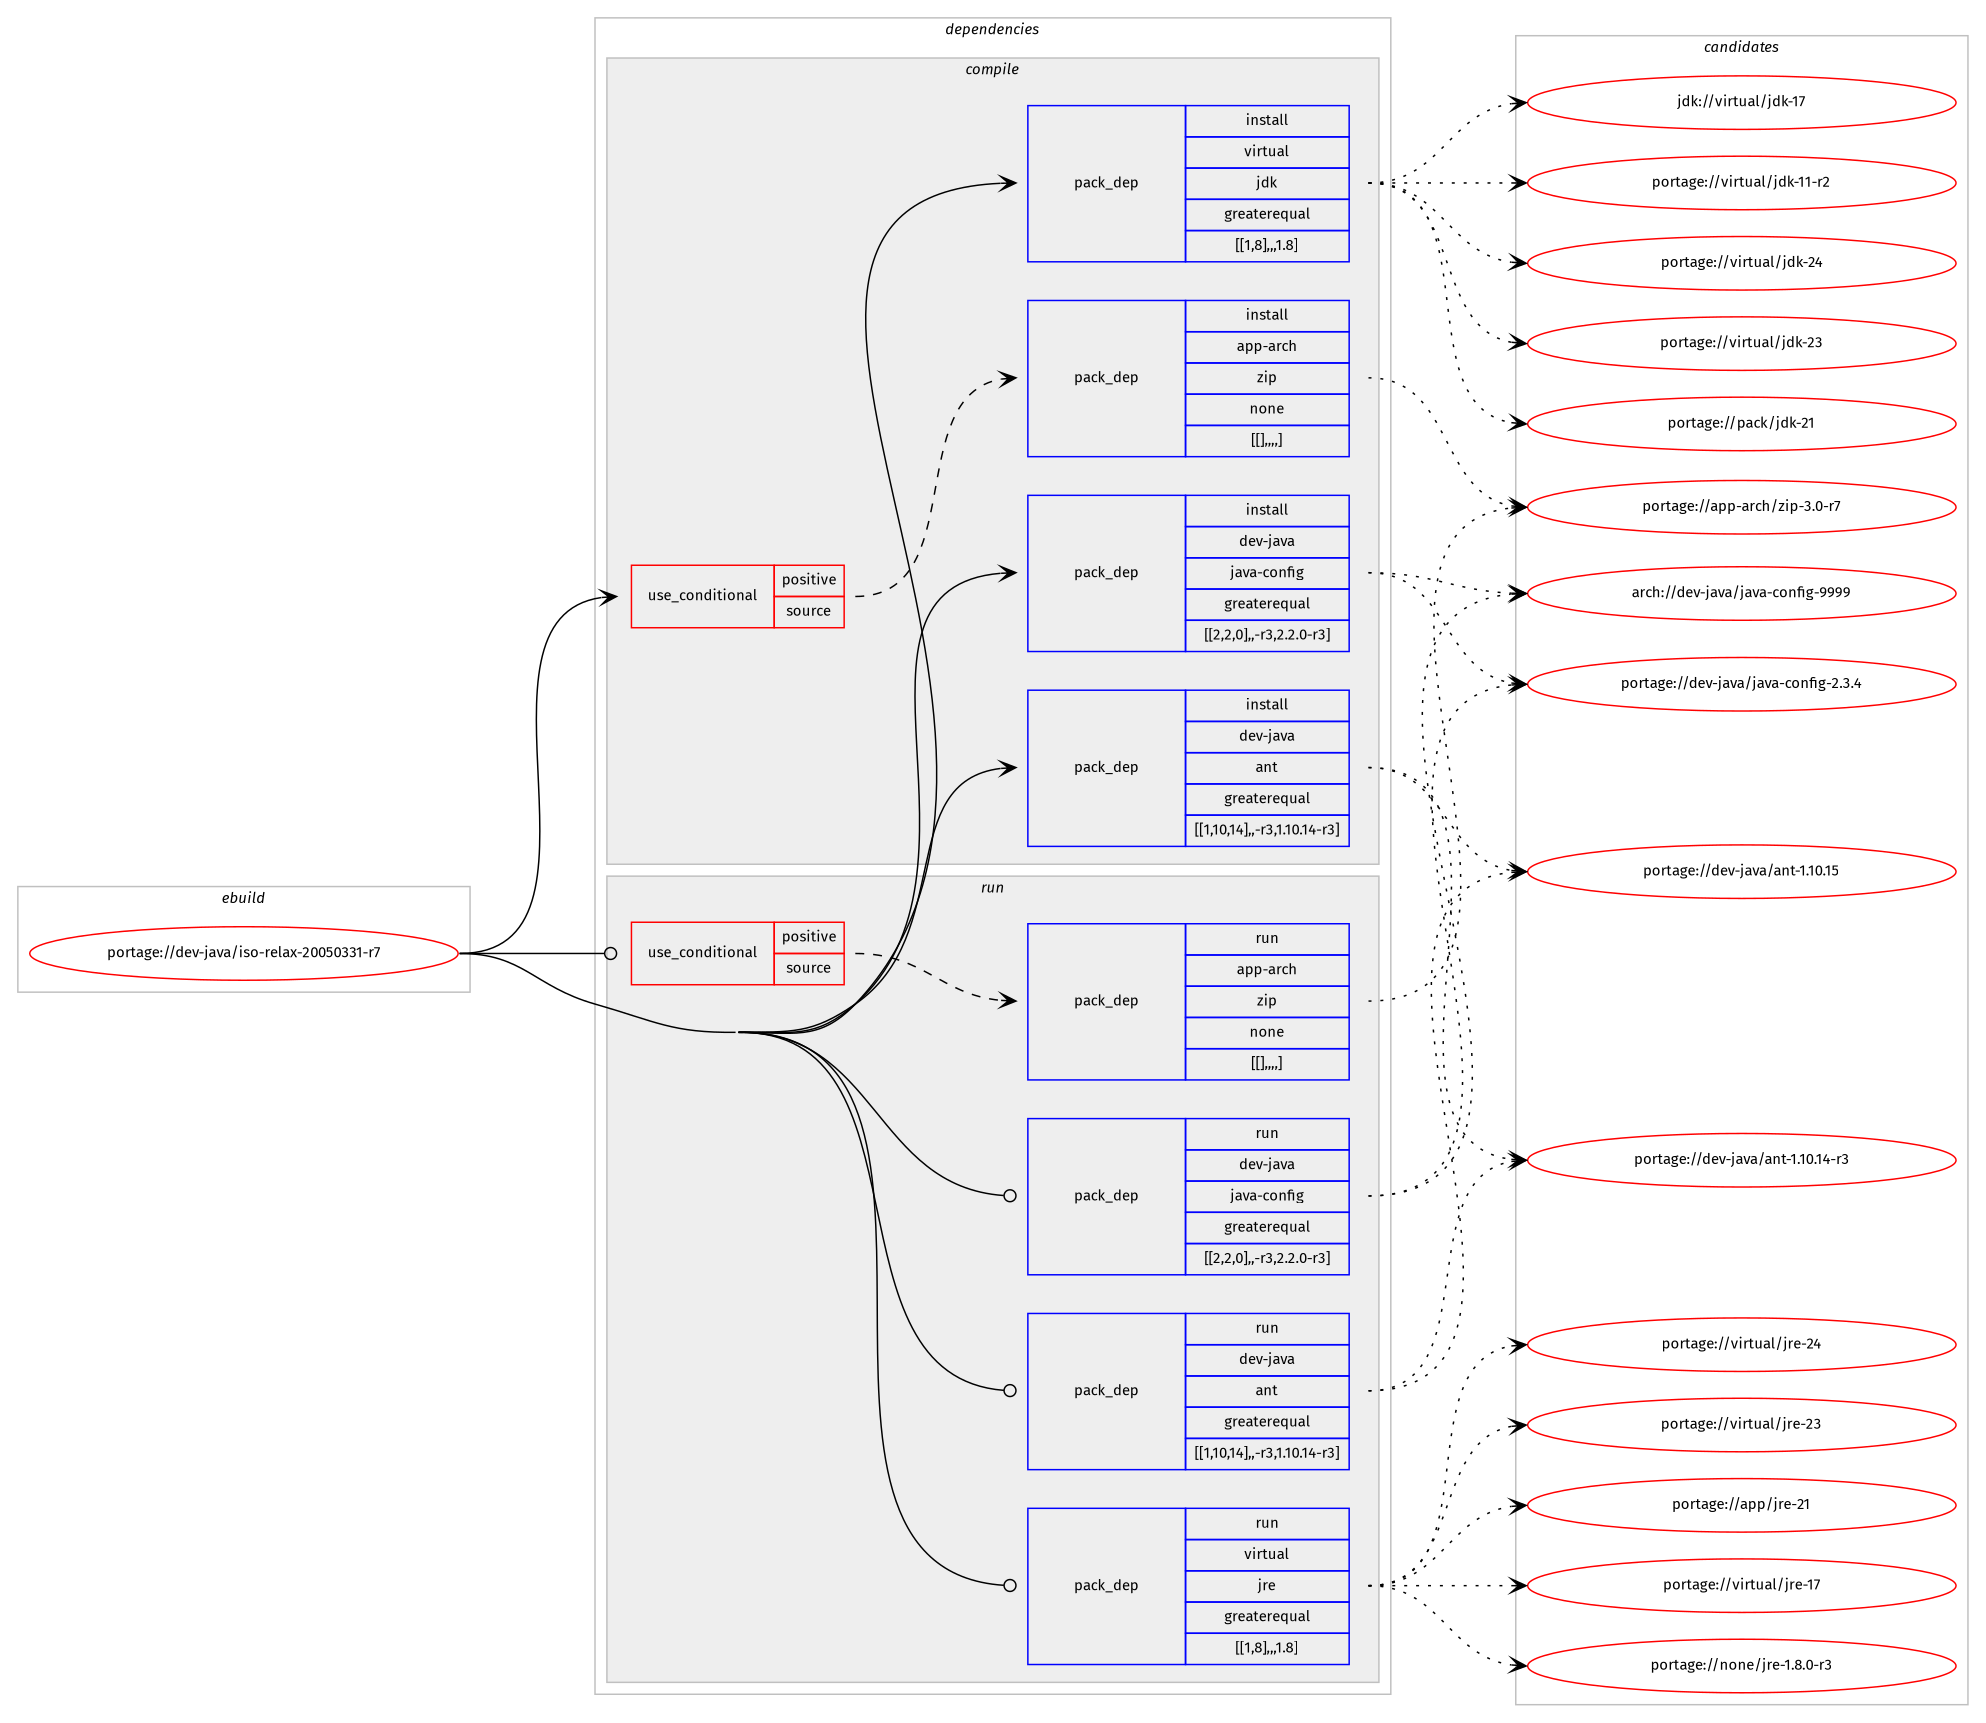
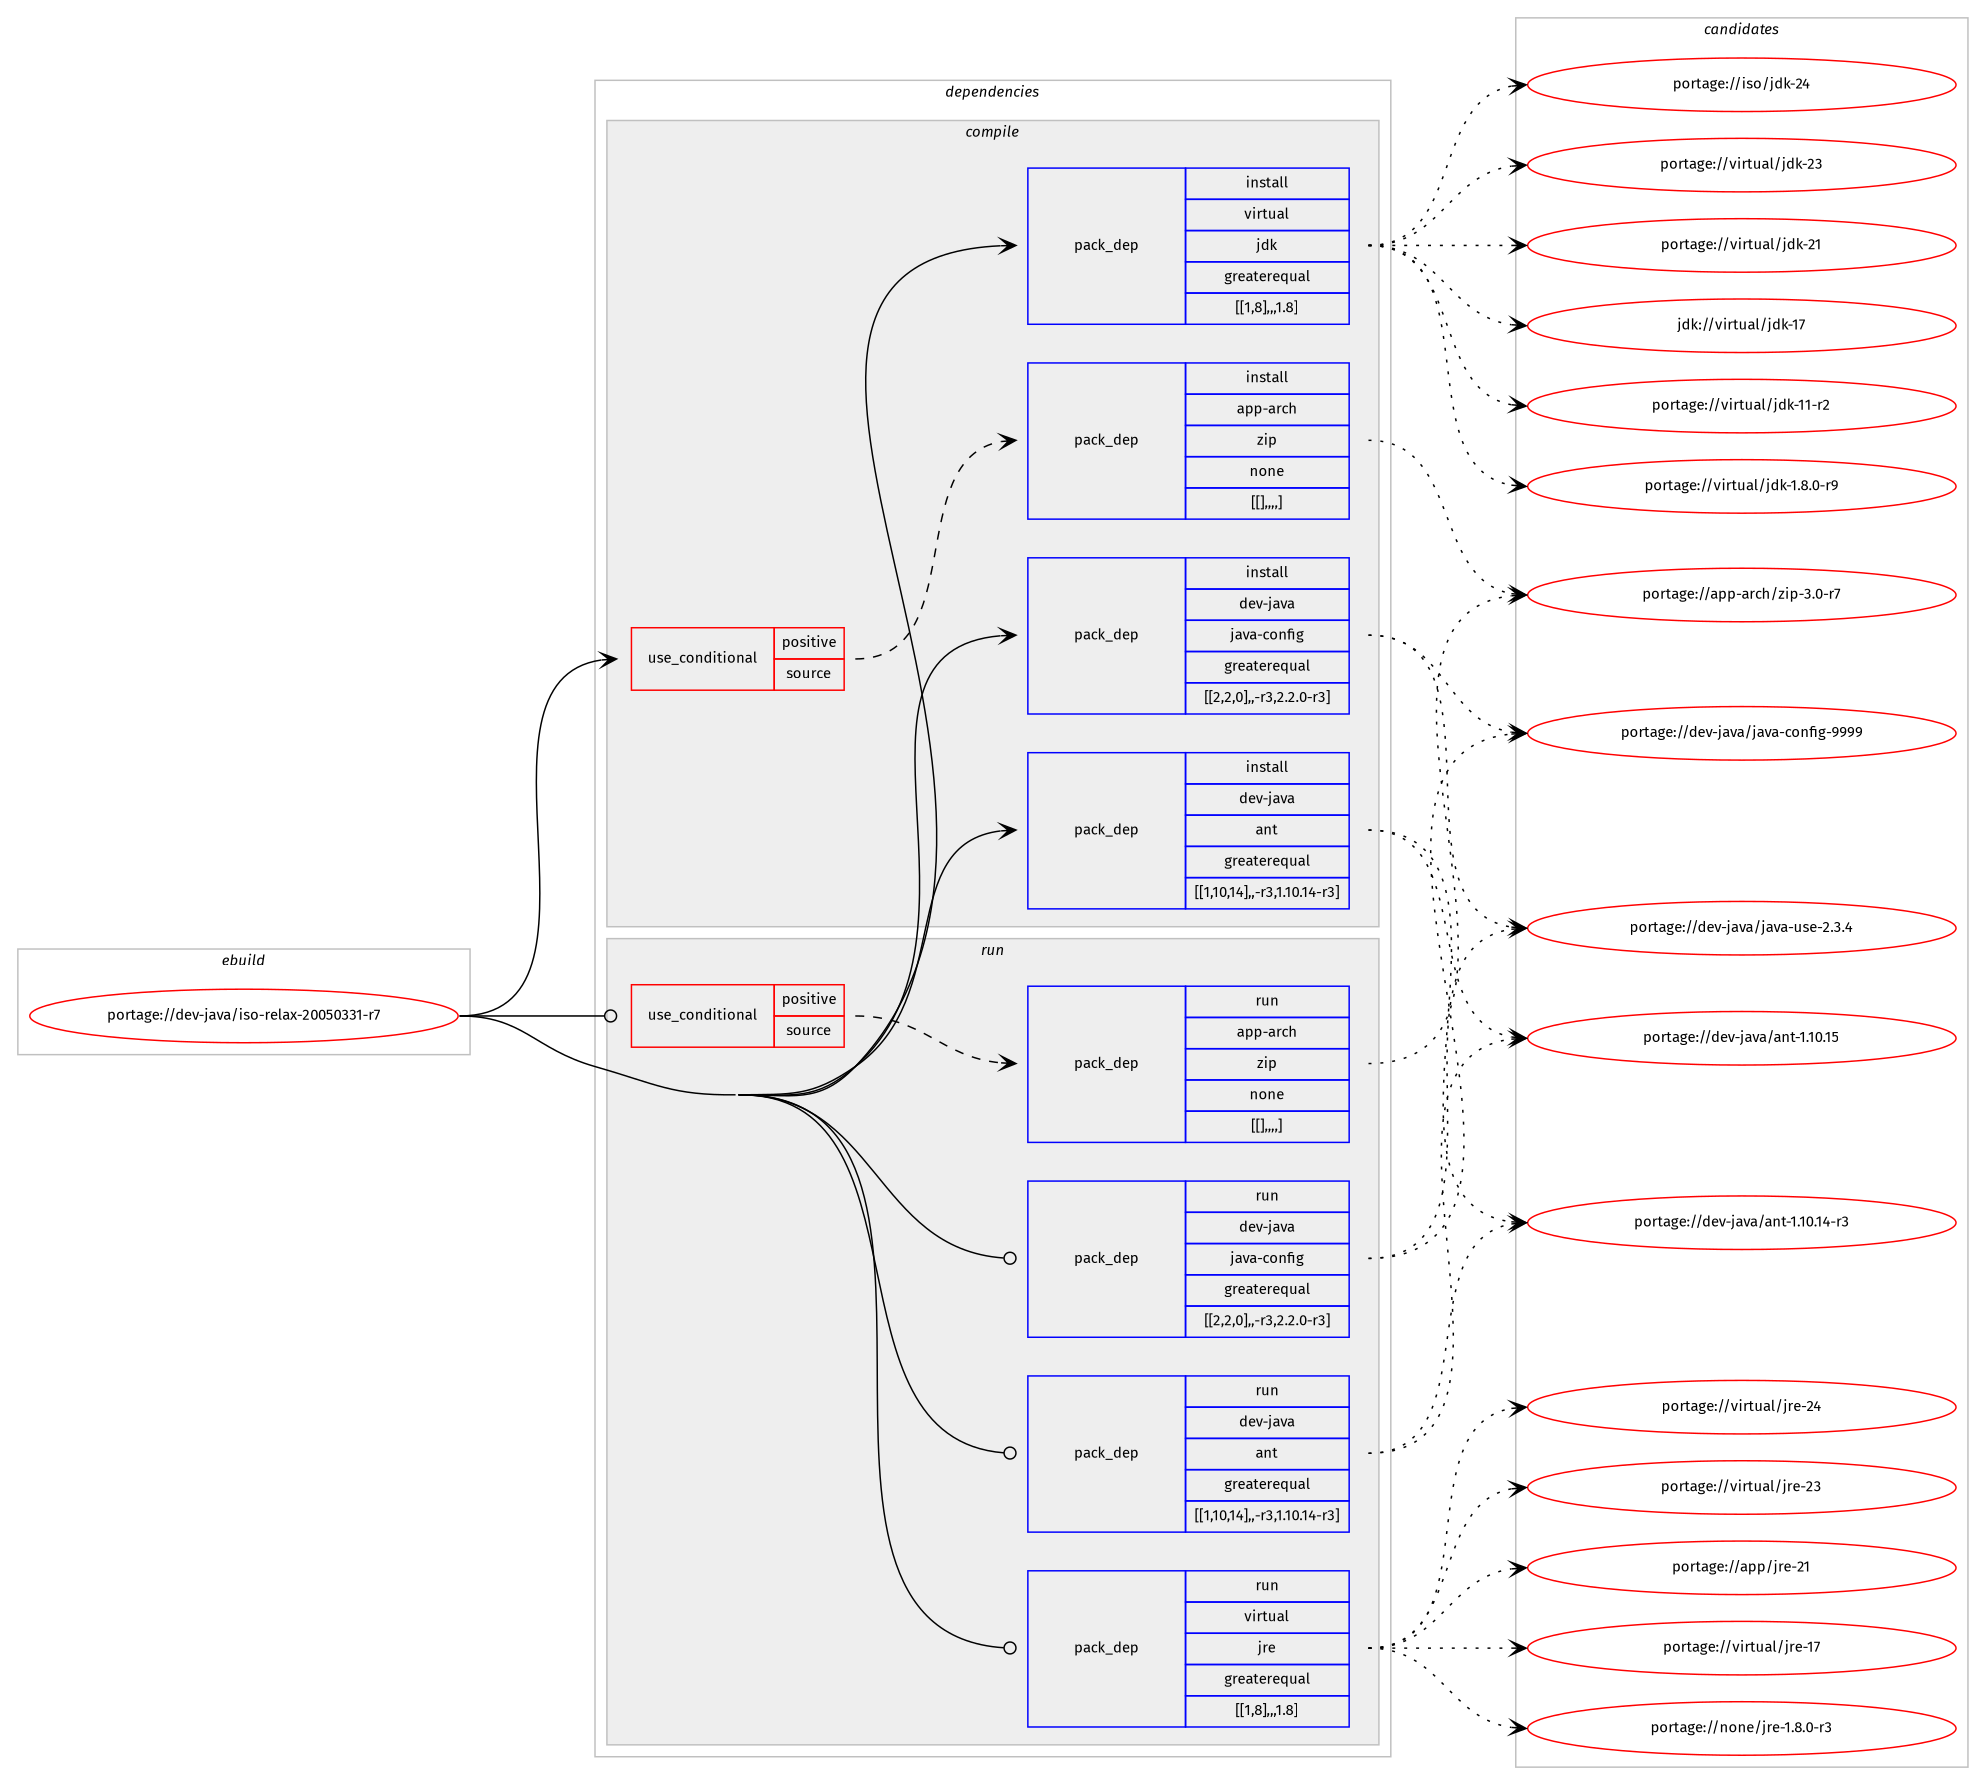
node "portage://virtual/jdk-24": label "portage://virtual/jdk-24" -> "portage://iso/jdk-24"
node "portage://pack/jdk-21": label "portage://pack/jdk-21" -> "portage://virtual/jdk-21"
node "portage://virtual/jdk-1.8.0-r9": added
node "arch://dev-java/java-config-9999": label "arch://dev-java/java-config-9999" -> "portage://dev-java/java-config-9999"
node "portage://dev-java/java-config-2.3.4": label "portage://dev-java/java-config-2.3.4" -> "portage://dev-java/java-use-2.3.4"
